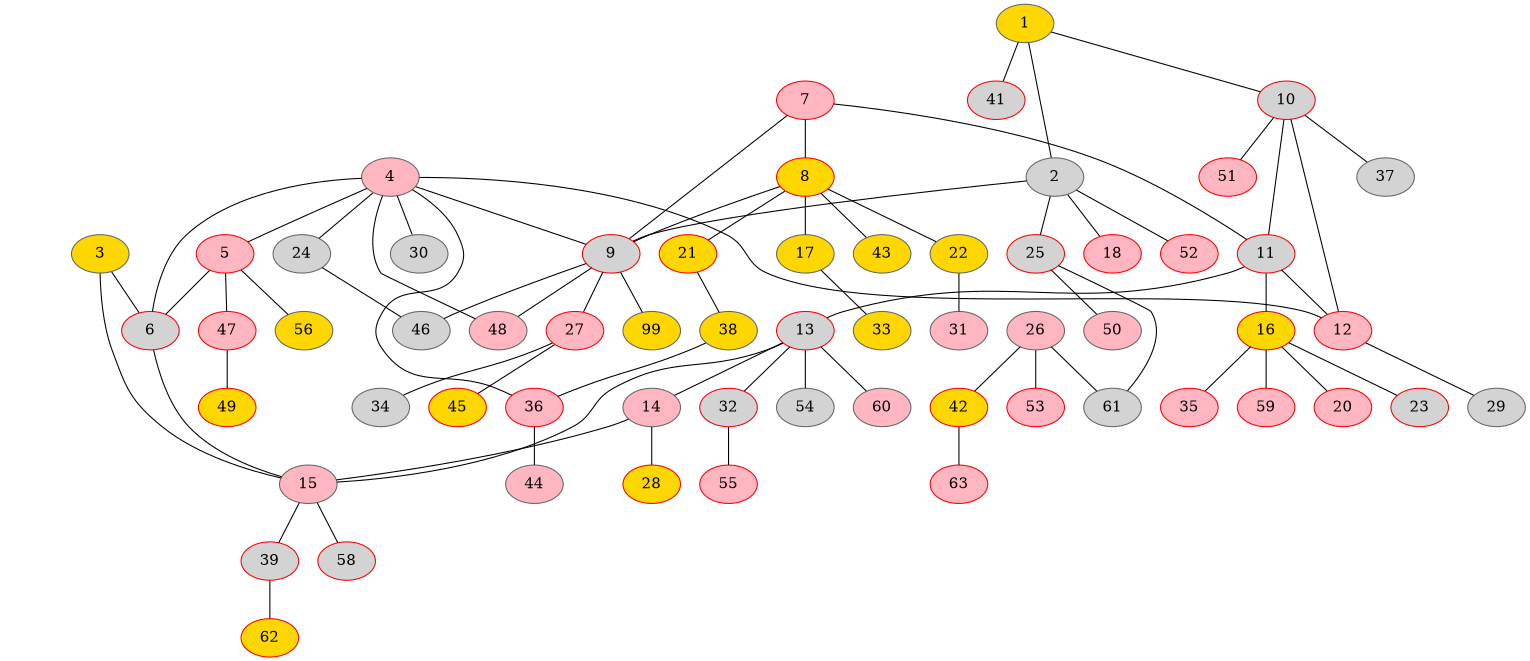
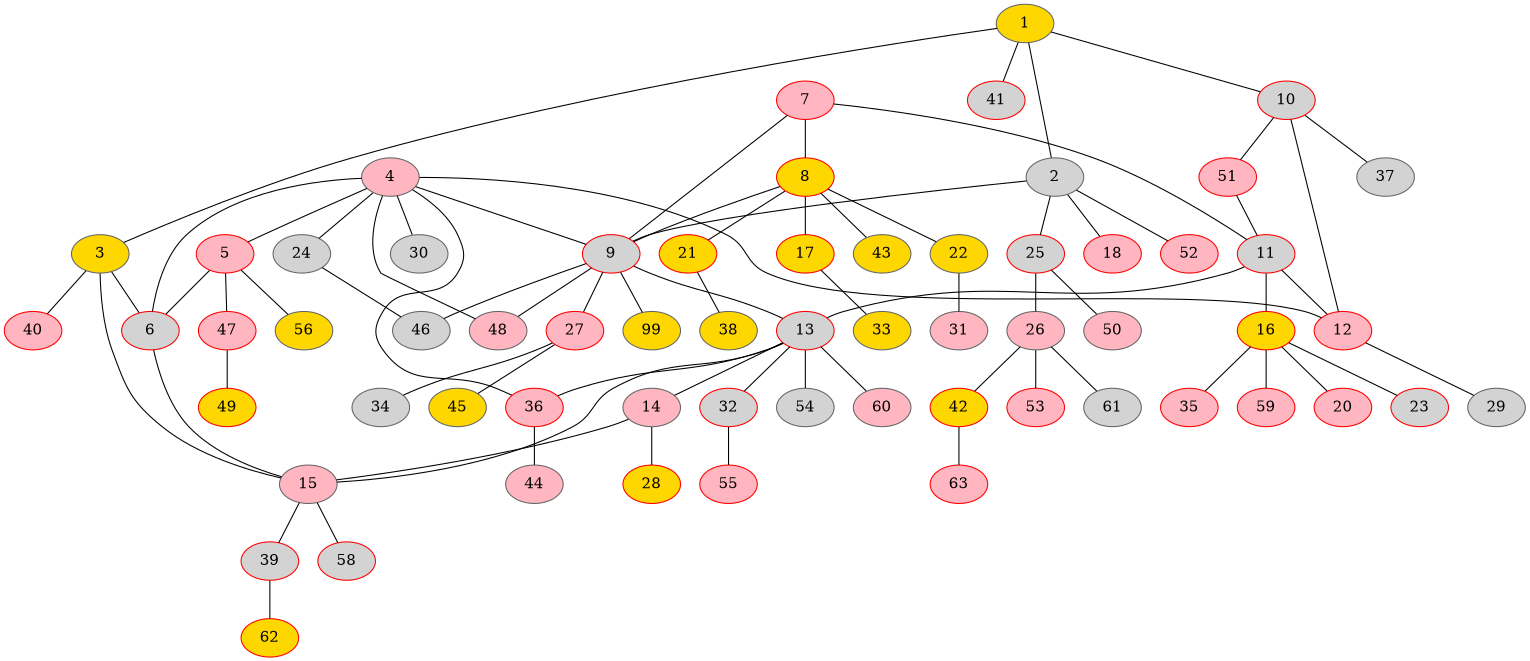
edge "1" -- "3": added
edge "10" -- "11": now "51" -- "11"
node "17": color gray40 -> red
edge "9" -- "13": added
edge "25" -- "61": now "25" -- "26"
node "40": added
edge "38" -- "36": now "13" -- "36"
node "45": color red -> gray40
